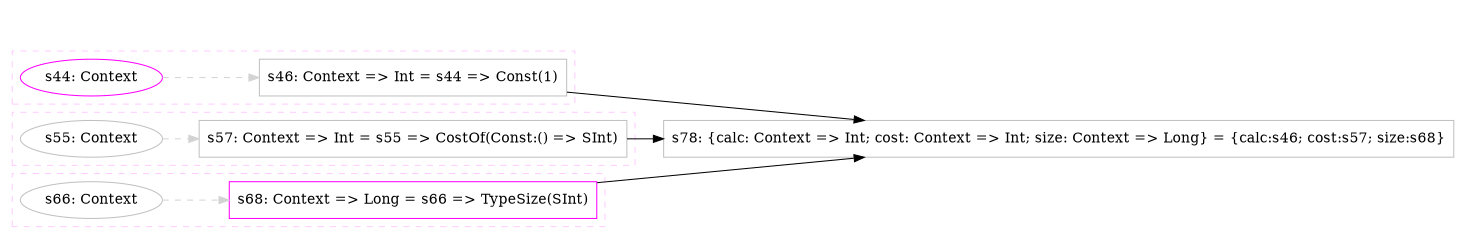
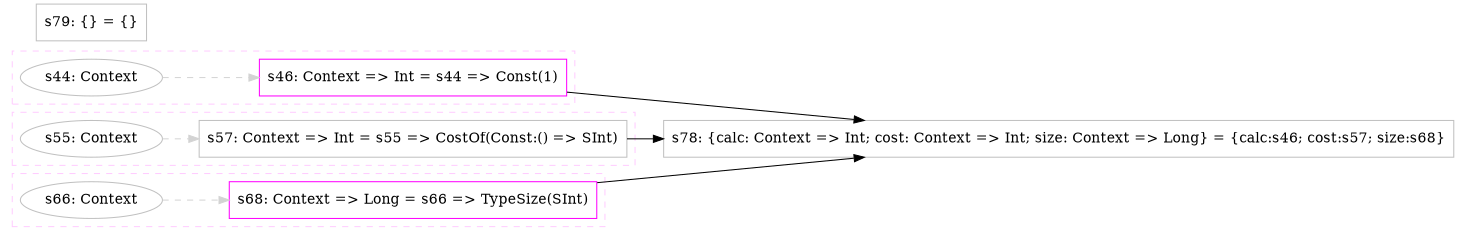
node "s79: {} = {}": added
node "s44: Context": color magenta -> gray
node "s46: Context => Int = s44 => Const(1)": color gray -> magenta
